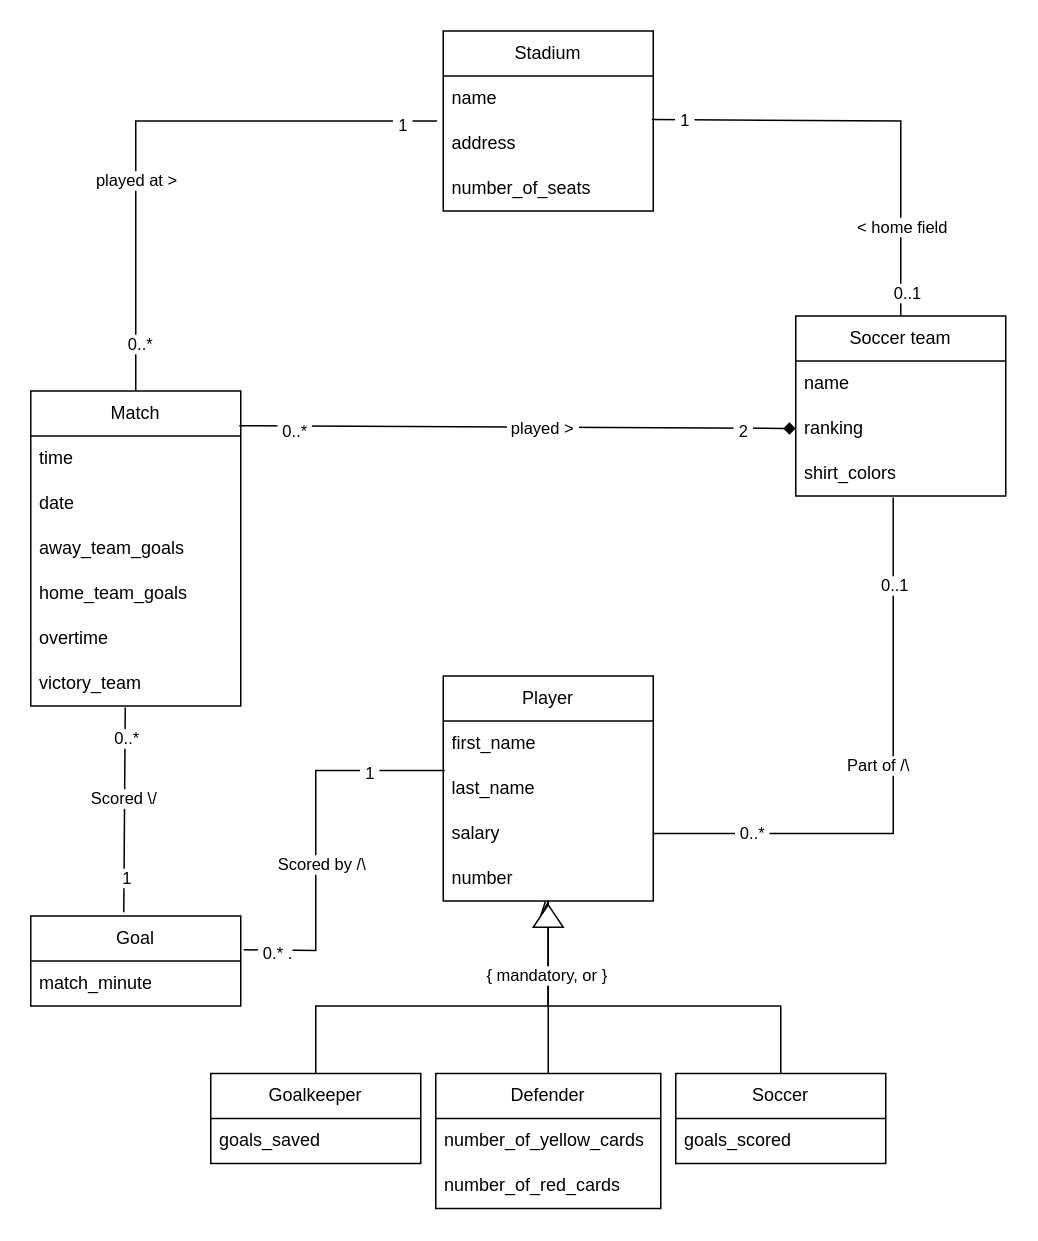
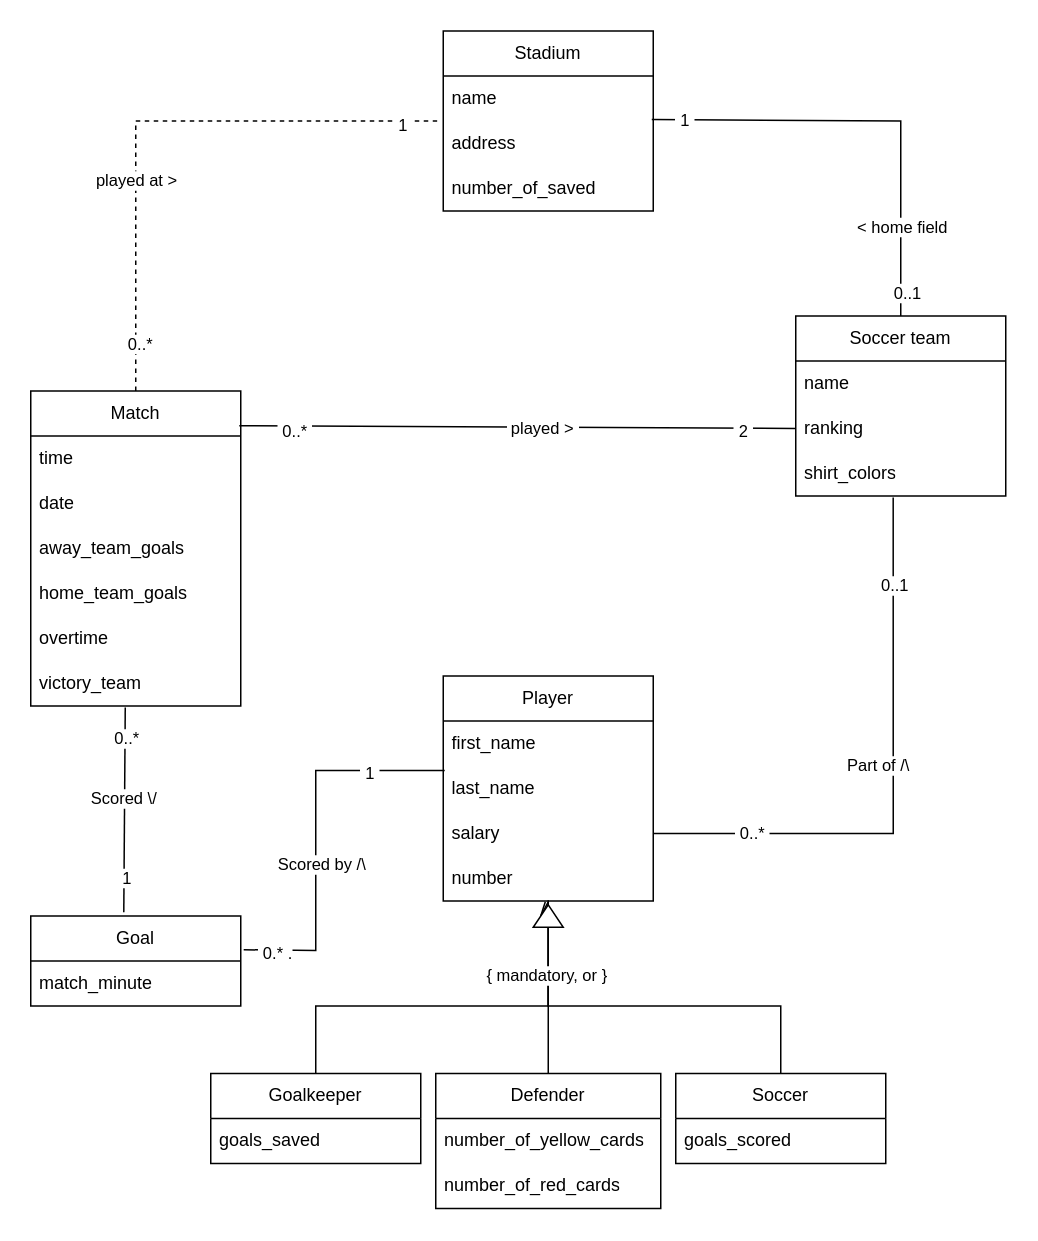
edge "address" -- "Match": style solid -> dashed
node "number_of_seats": label "number_of_seats" -> "number_of_saved"
edge "Match" -> "ranking": arrowhead diamond -> none
